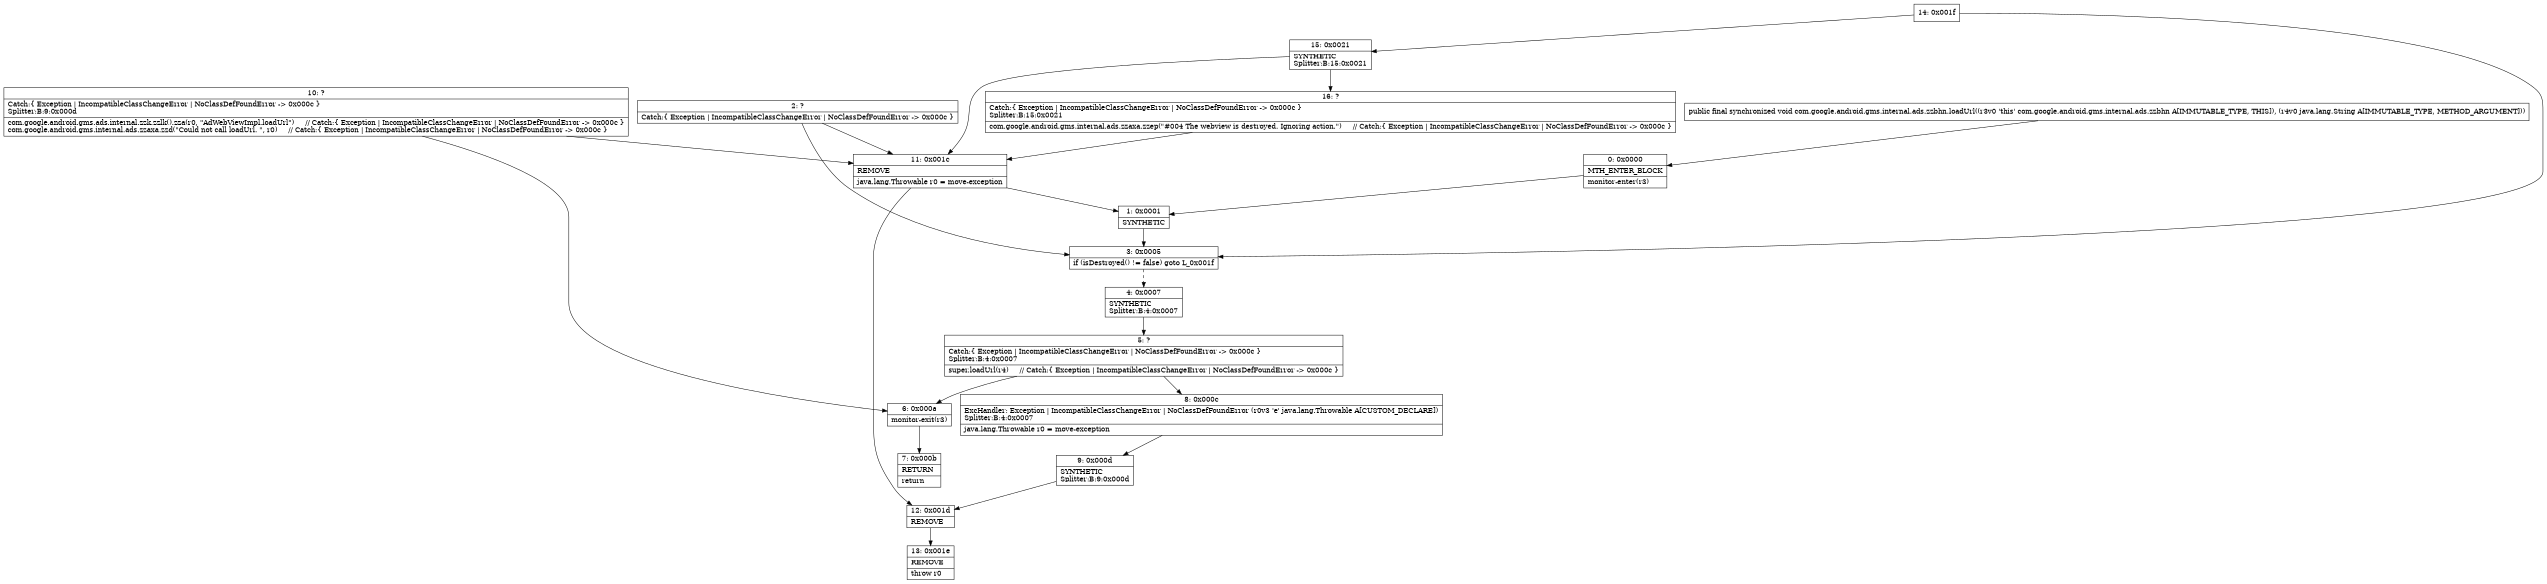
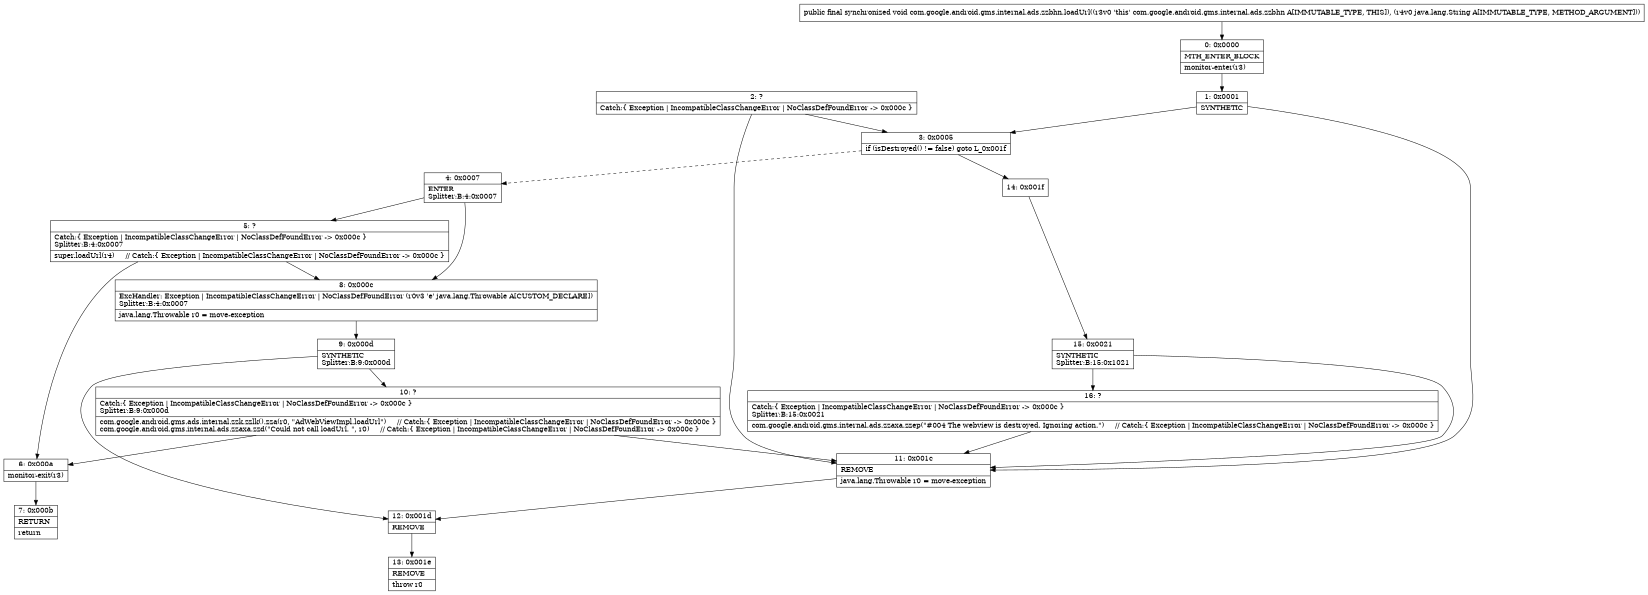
node "15: 0x0021": text "Splitter:B:15:0x0021" -> "Splitter:B:15:0x1021"
edge "11: 0x001c" -> "1: 0x0001": reversed
edge "14: 0x001f" -> "3: 0x0005": reversed
edge "4: 0x0007" -> "8: 0x000c": added
node "4: 0x0007": text "SYNTHETIC" -> "ENTER"
edge "9: 0x000d" -> "10: ?": added
